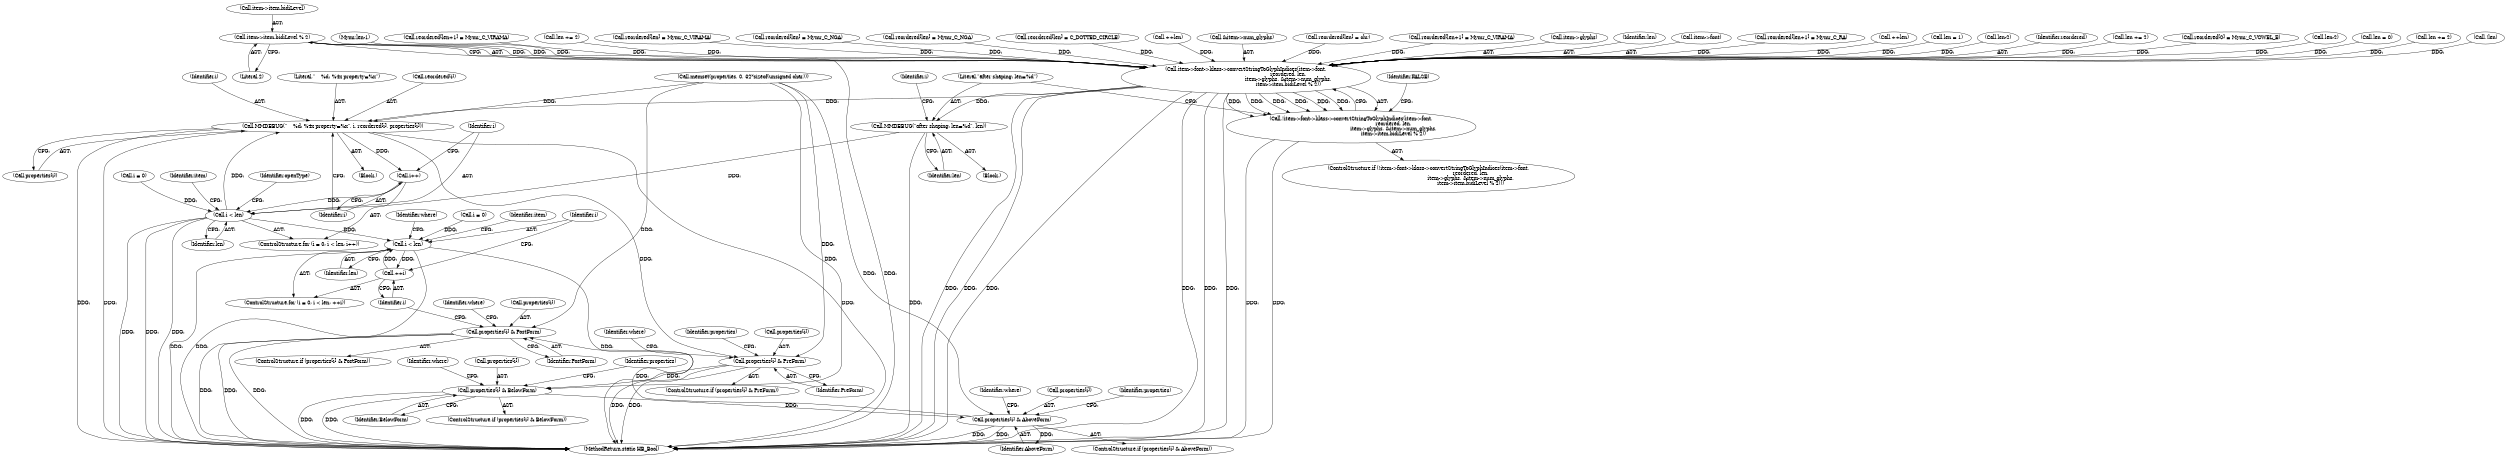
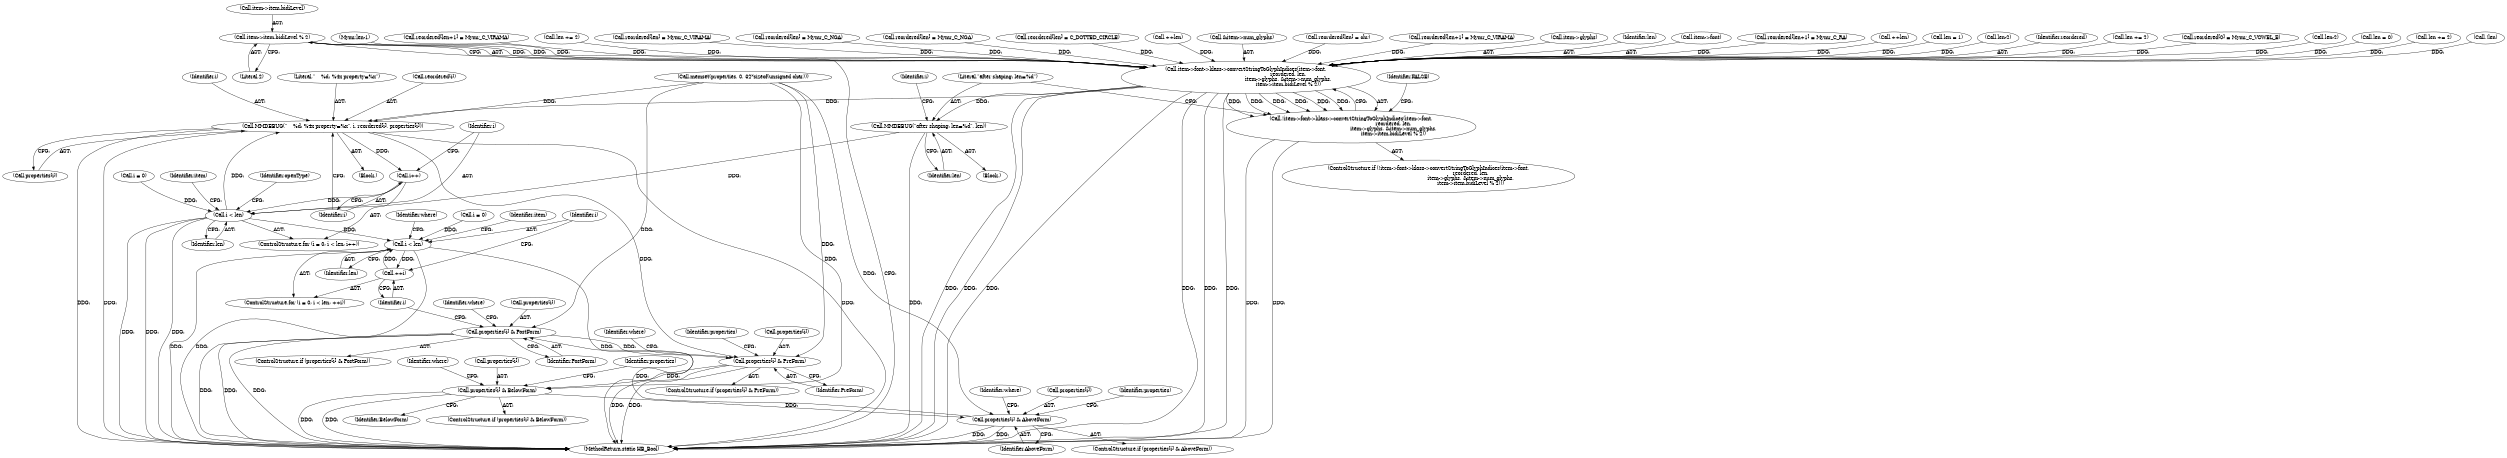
edge "(Call,item->item.bidiLevel % 2)" -> "(MethodReturn,static HB_Bool)": label "DDG: " -> "CFG: "
edge "(Call,properties[i] & PostForm)" -> "(Call,properties[i] & PreForm)": added, label "DDG:"
edge "(Identifier,BelowForm)" -> "(Call,properties[i] & BelowForm)": removed, label "AST:"
edge "(Call,properties[i] & AboveForm)" -> "(Identifier,AboveForm)": label "DDG: " -> "CFG: "
